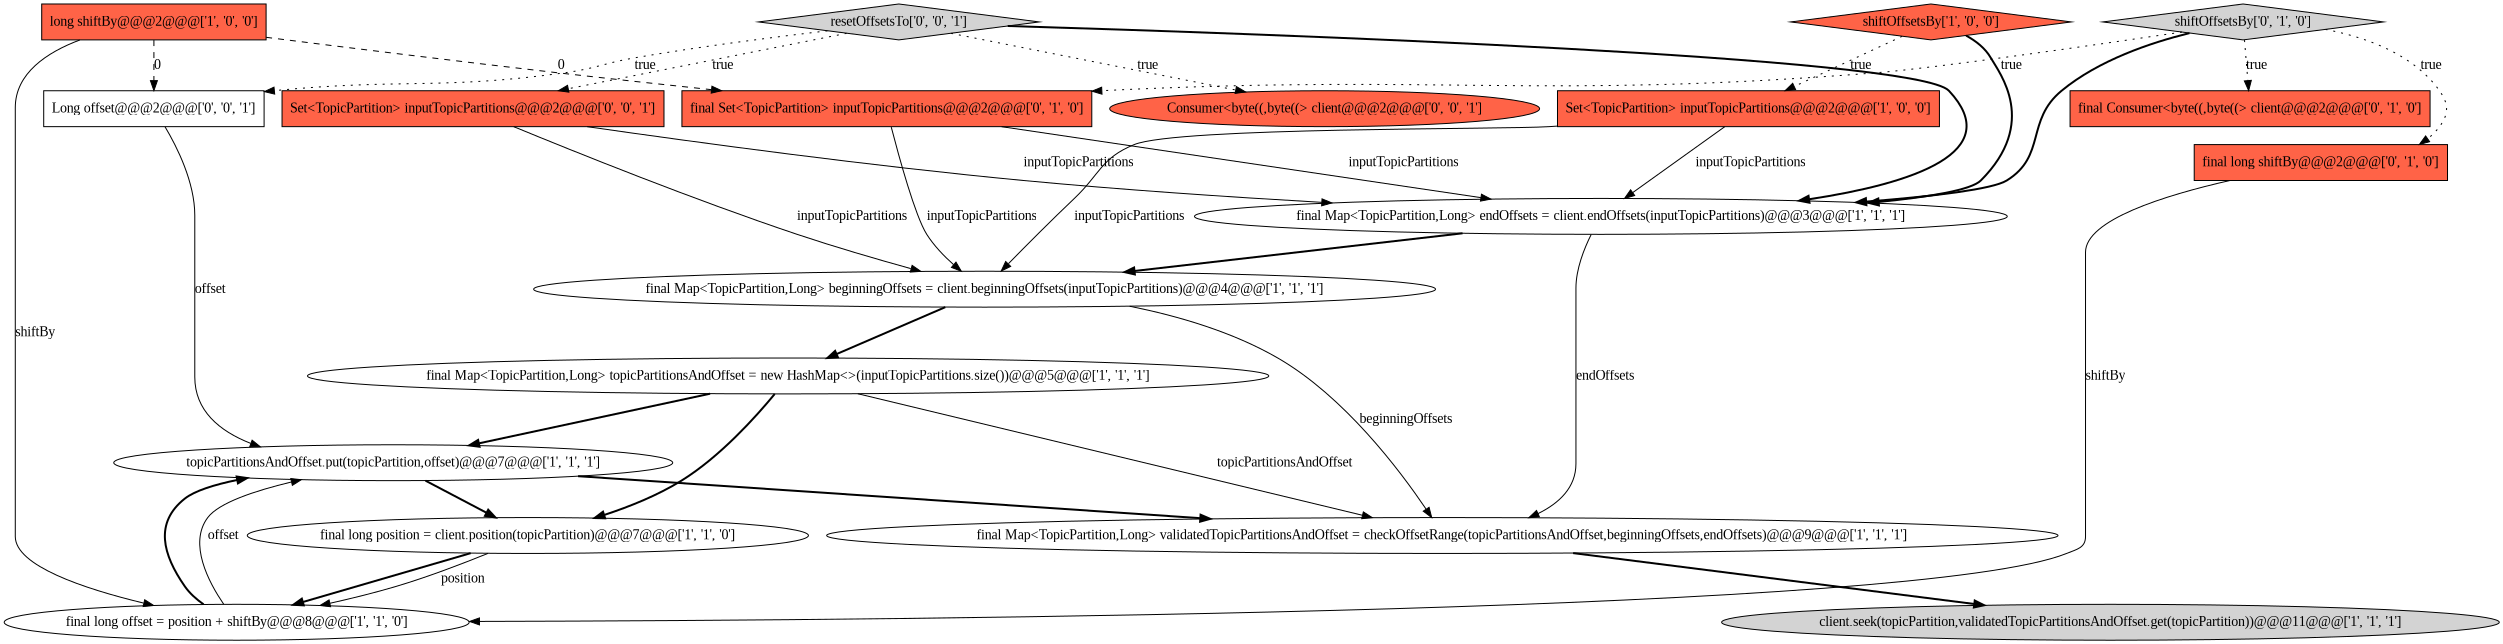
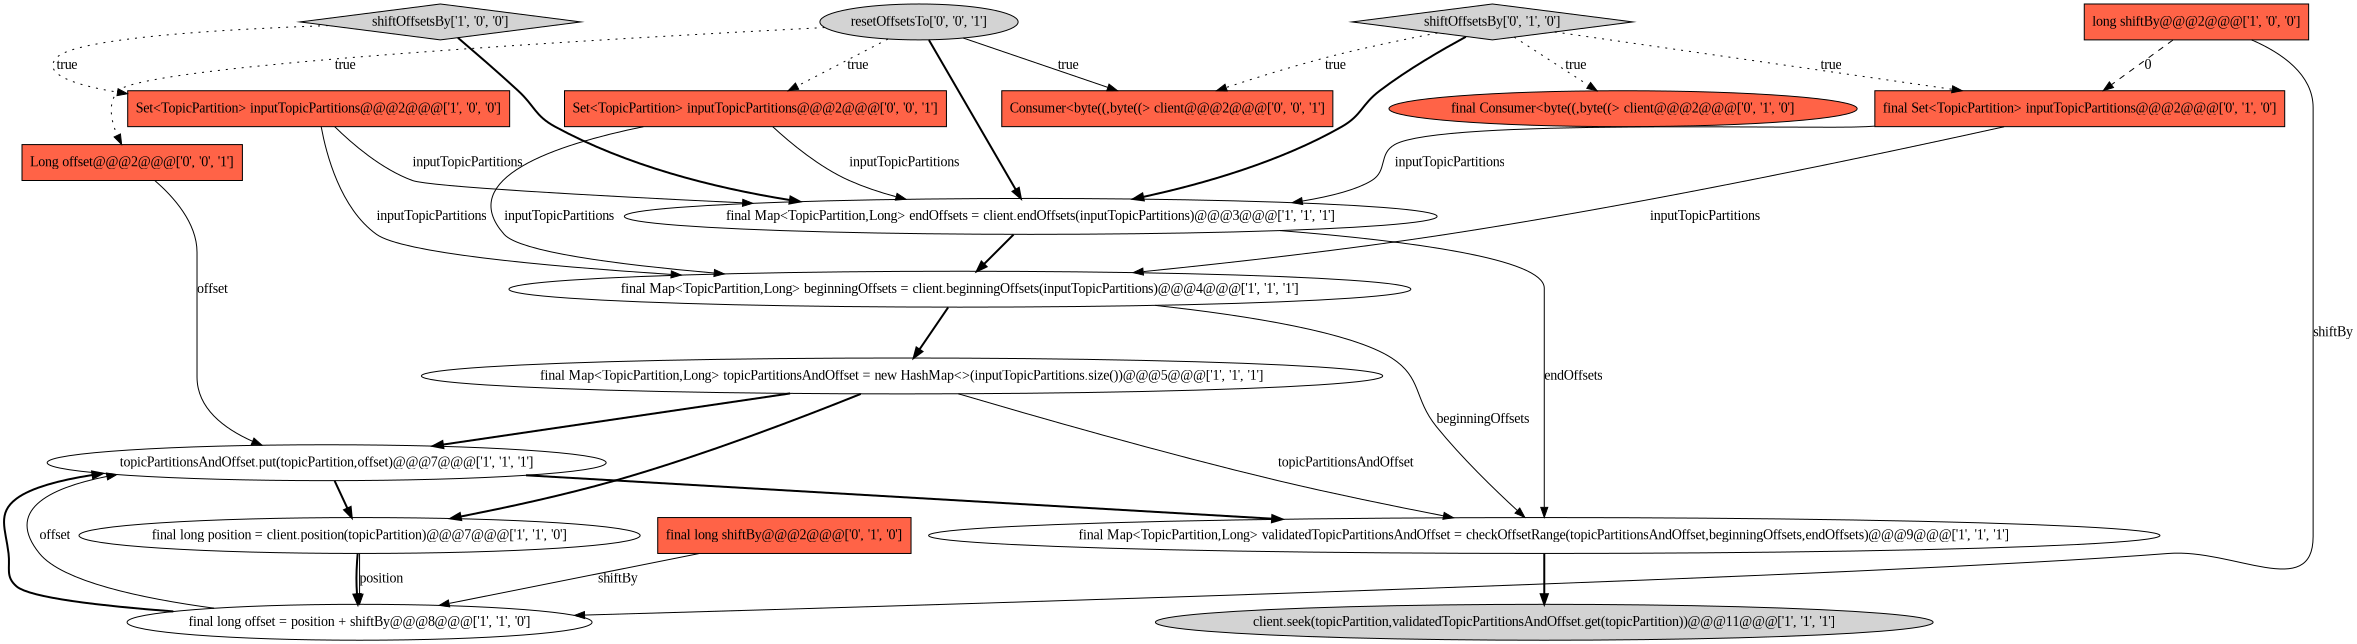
node "resetOffsetsTo['0', '0', '1']": shape diamond -> ellipse
node "shiftOffsetsBy['1', '0', '0']": fillcolor tomato -> lightgray
edge "long shiftBy@@@2@@@['1', '0', '0']" -> "Long offset@@@2@@@['0', '0', '1']": removed, label "0"
edge "resetOffsetsTo['0', '0', '1']" -> "Consumer<byte((,byte((> client@@@2@@@['0', '0', '1']": style dotted -> solid
edge "shiftOffsetsBy['0', '1', '0']" -> "final long shiftBy@@@2@@@['0', '1', '0']": now "shiftOffsetsBy['0', '1', '0']" -> "Consumer<byte((,byte((> client@@@2@@@['0', '0', '1']"
node "Long offset@@@2@@@['0', '0', '1']": fillcolor white -> tomato
node "Consumer<byte((,byte((> client@@@2@@@['0', '0', '1']": shape ellipse -> box
node "final Consumer<byte((,byte((> client@@@2@@@['0', '1', '0']": shape box -> ellipse
